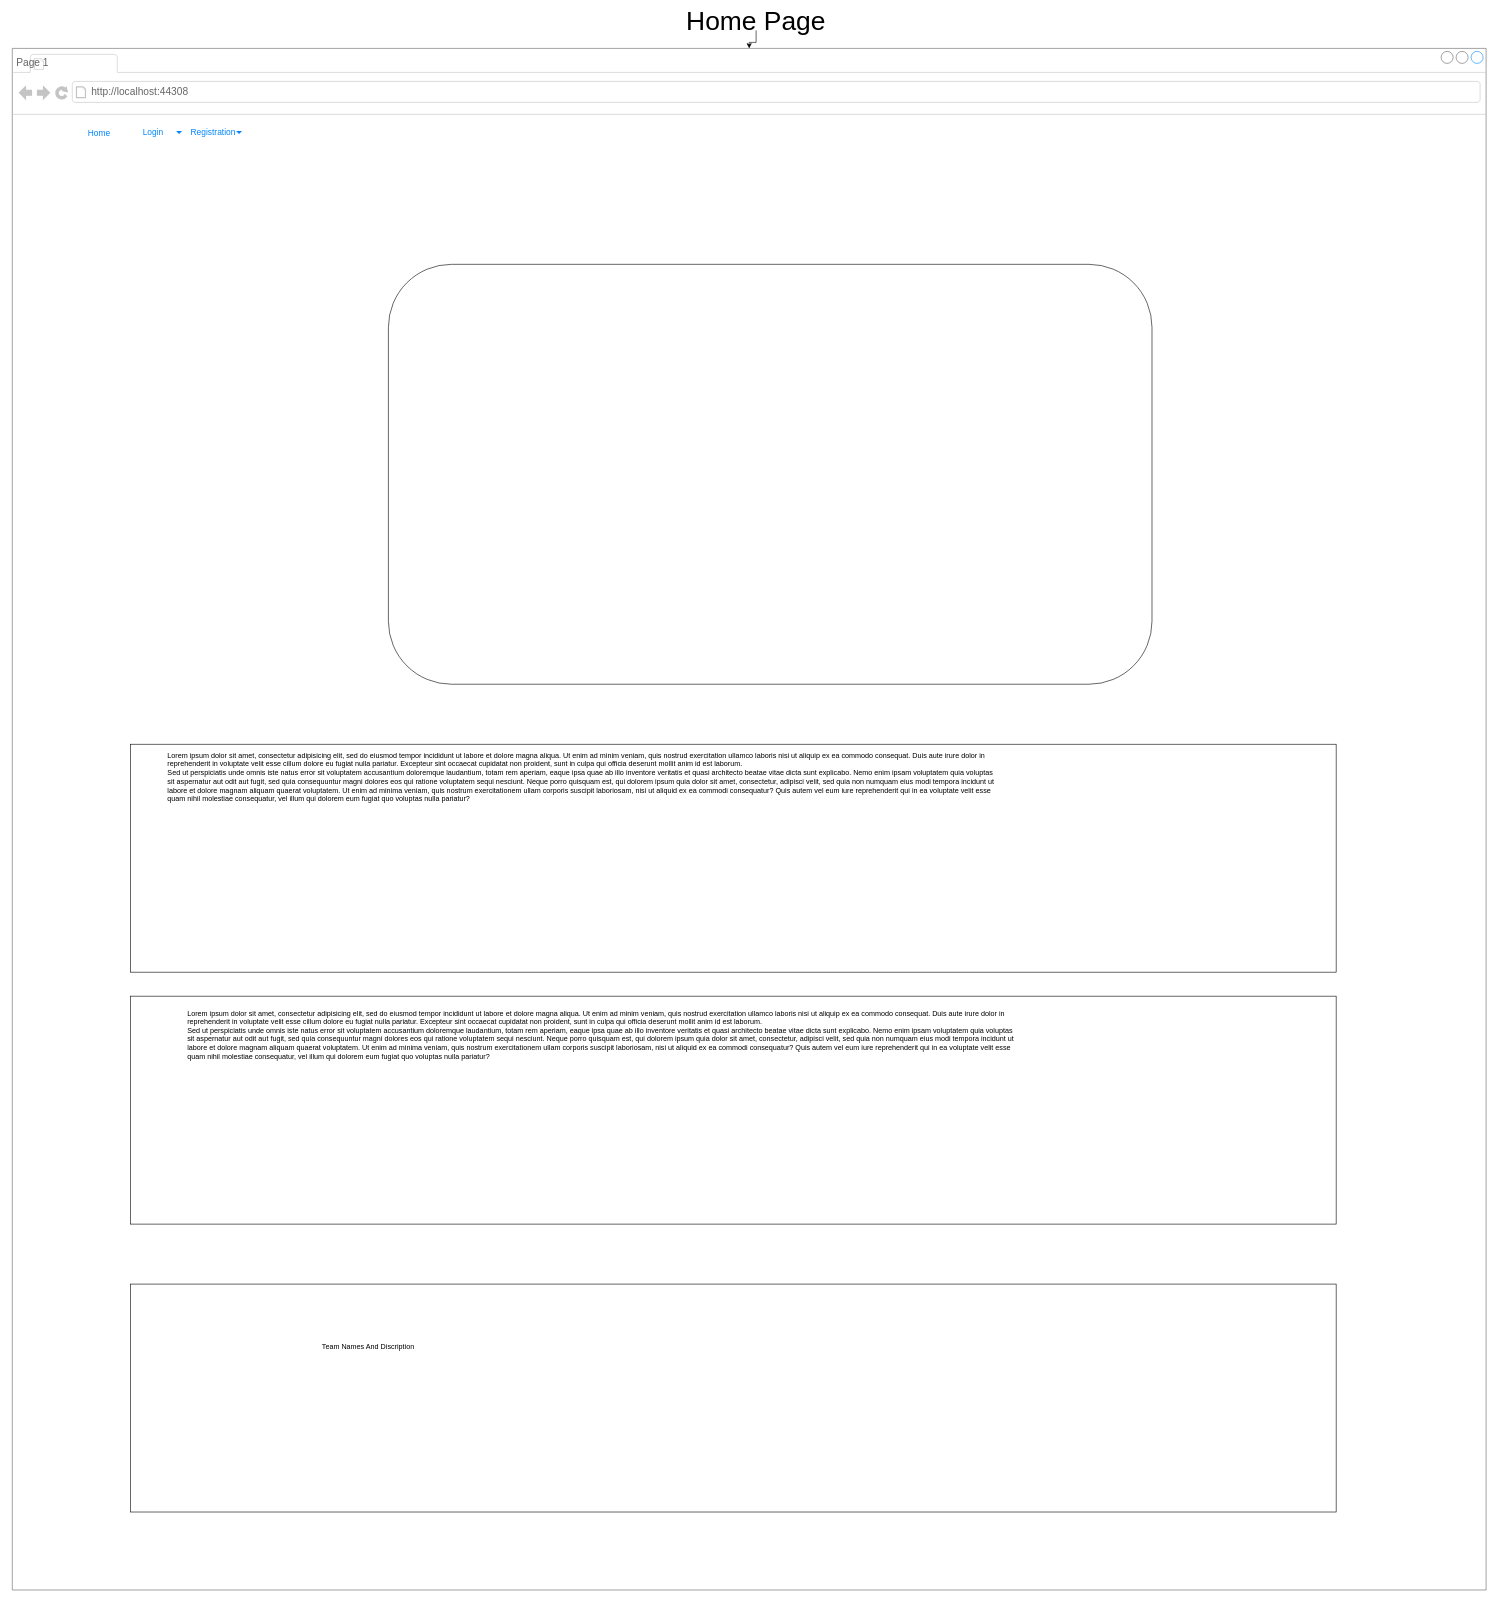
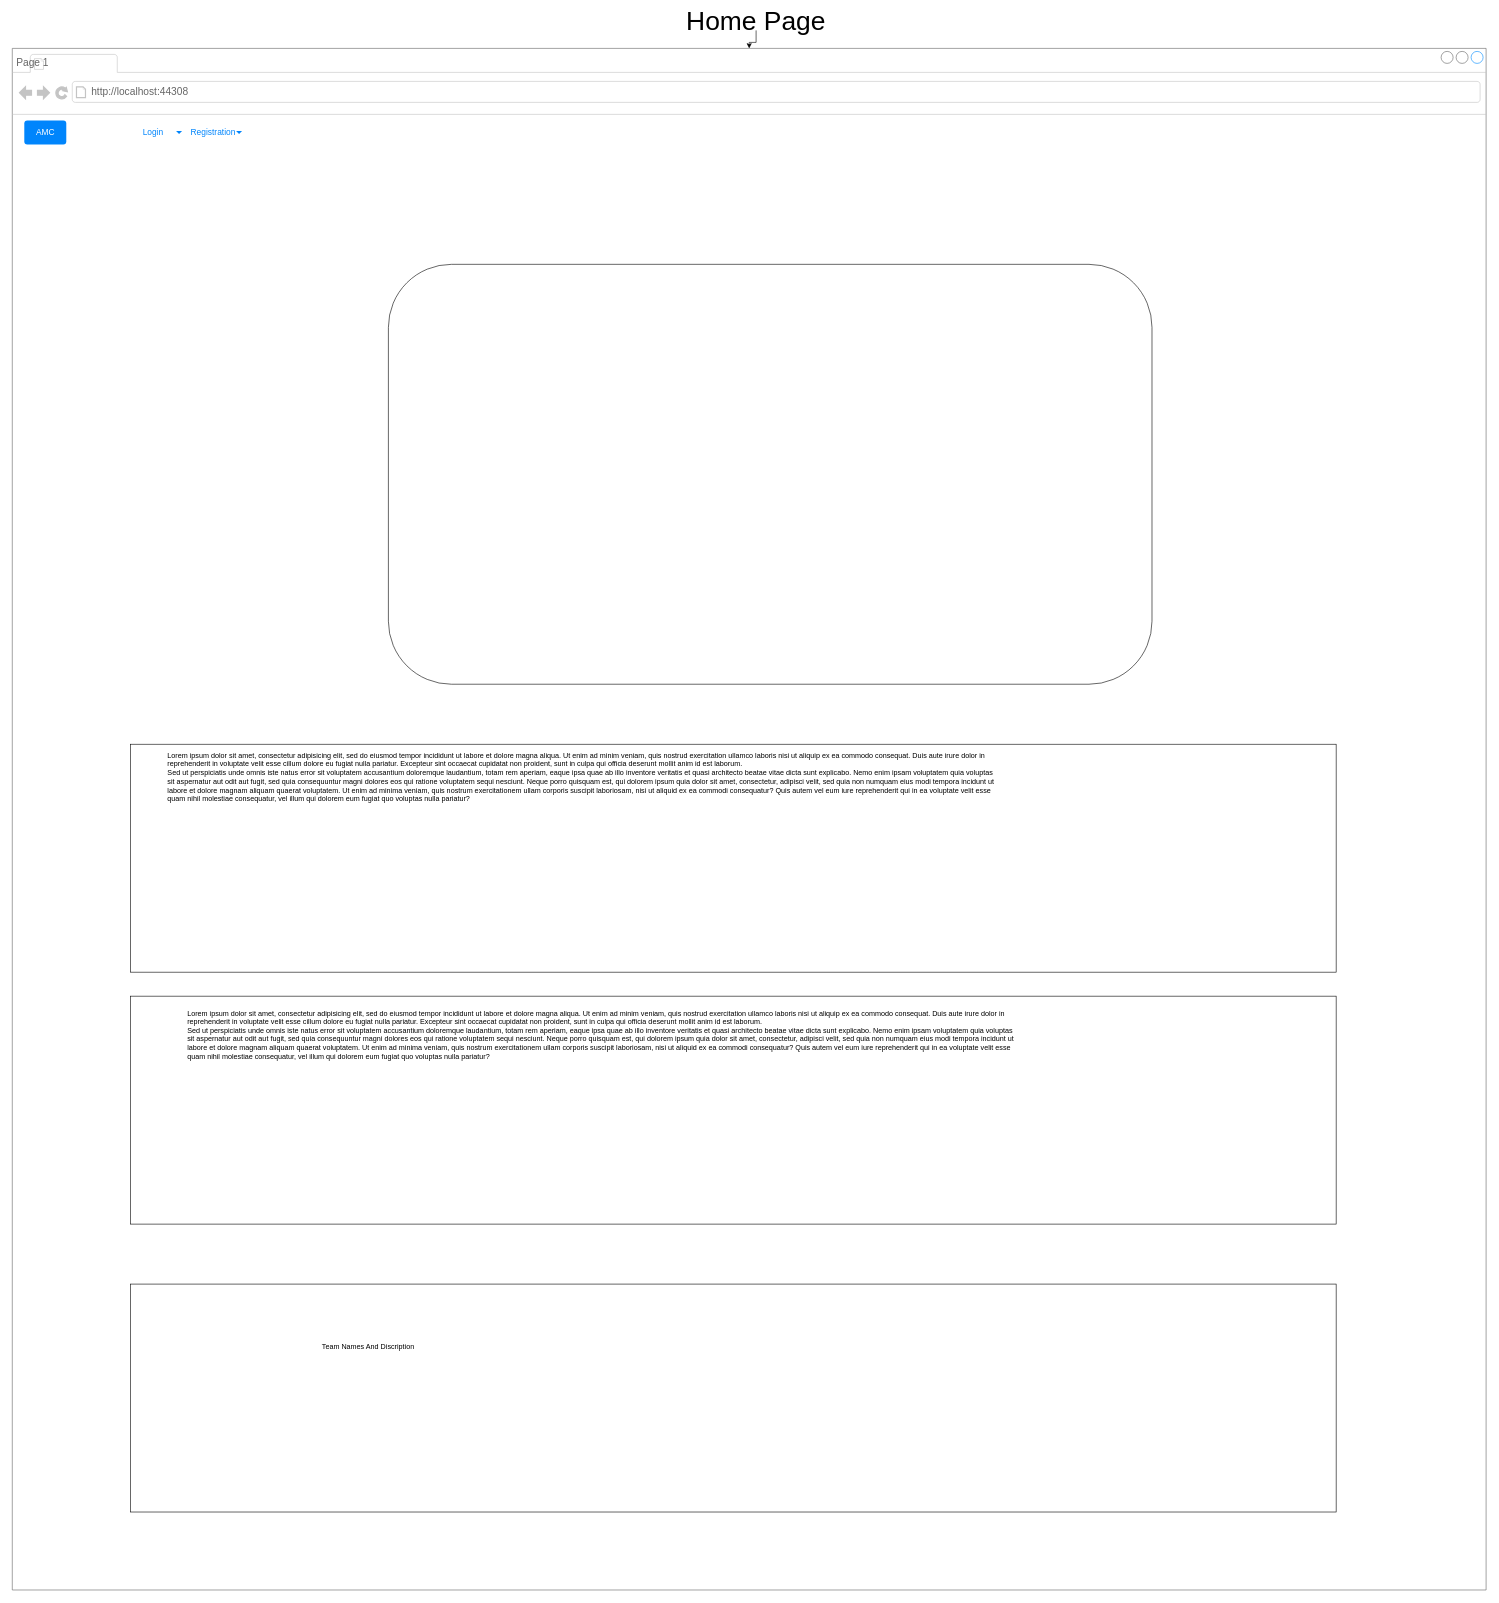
node "AMC": added
node "Home": removed
